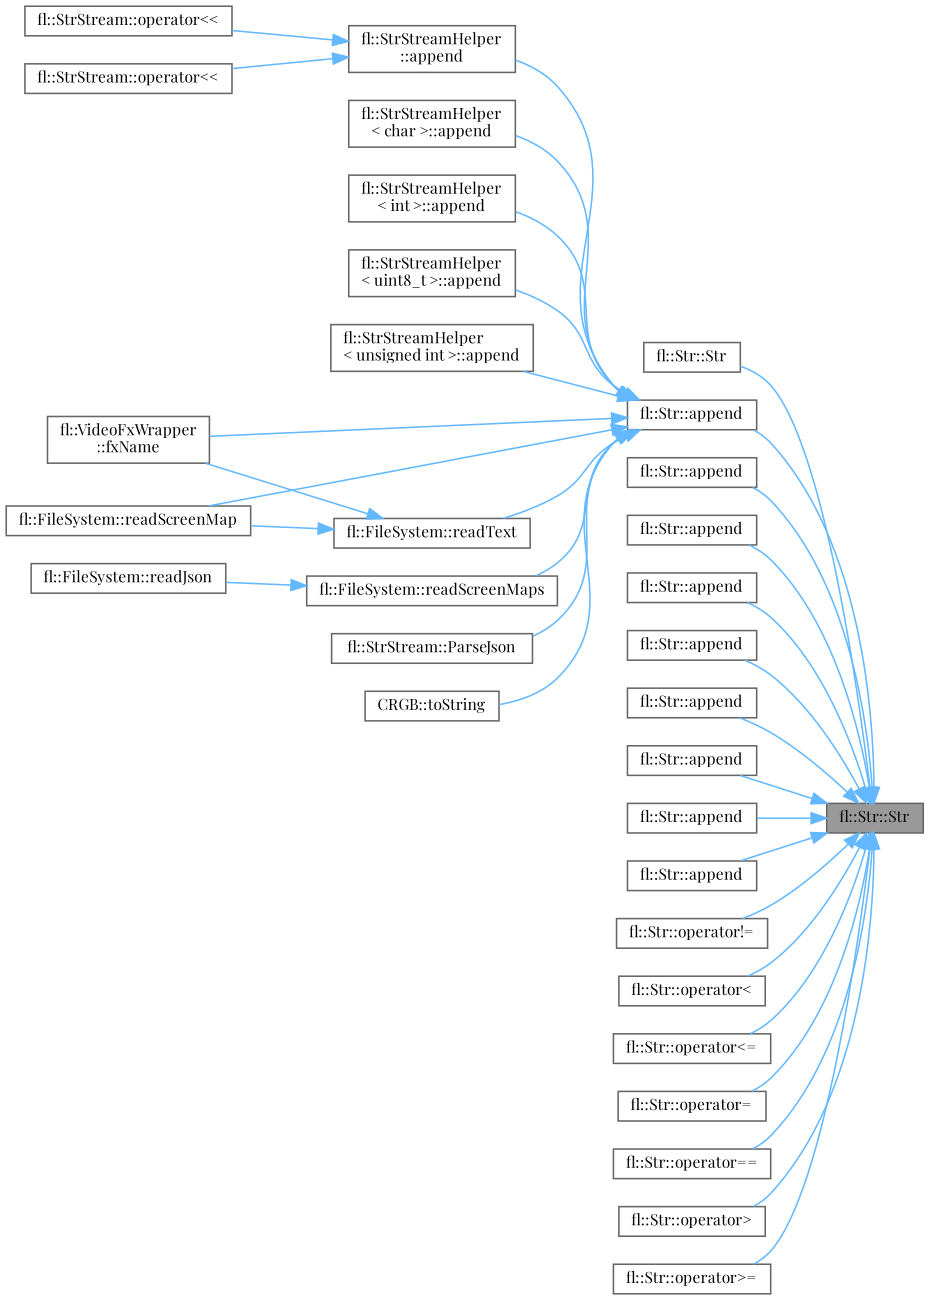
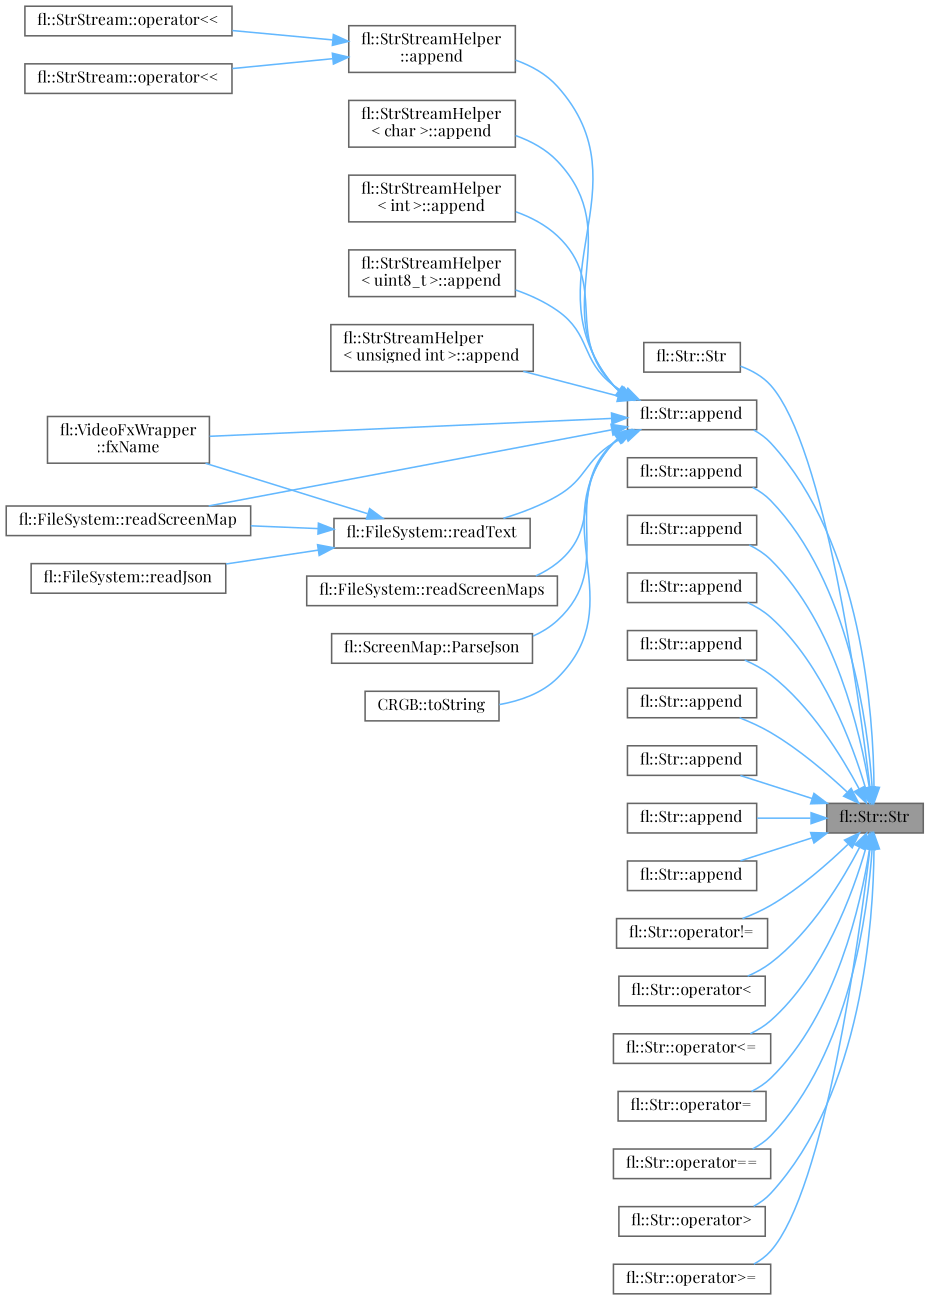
edge "fl::FileSystem::readJson" -> "fl::FileSystem::readScreenMaps": now "fl::FileSystem::readJson" -> "fl::FileSystem::readText"
node "fl::StrStream::ParseJson": label "fl::StrStream::ParseJson" -> "fl::ScreenMap::ParseJson"
